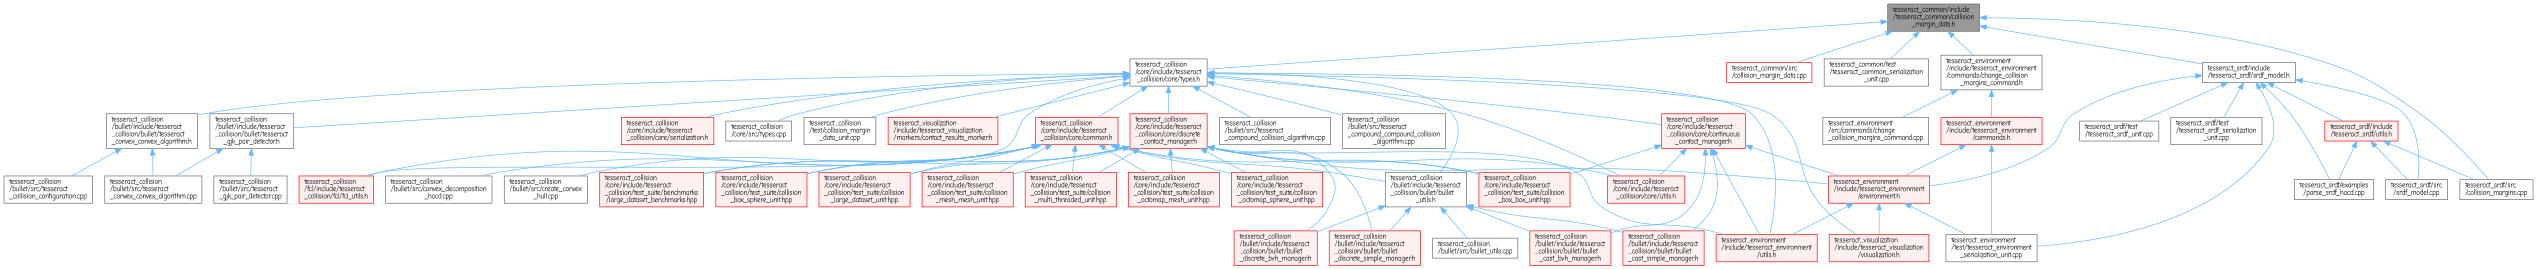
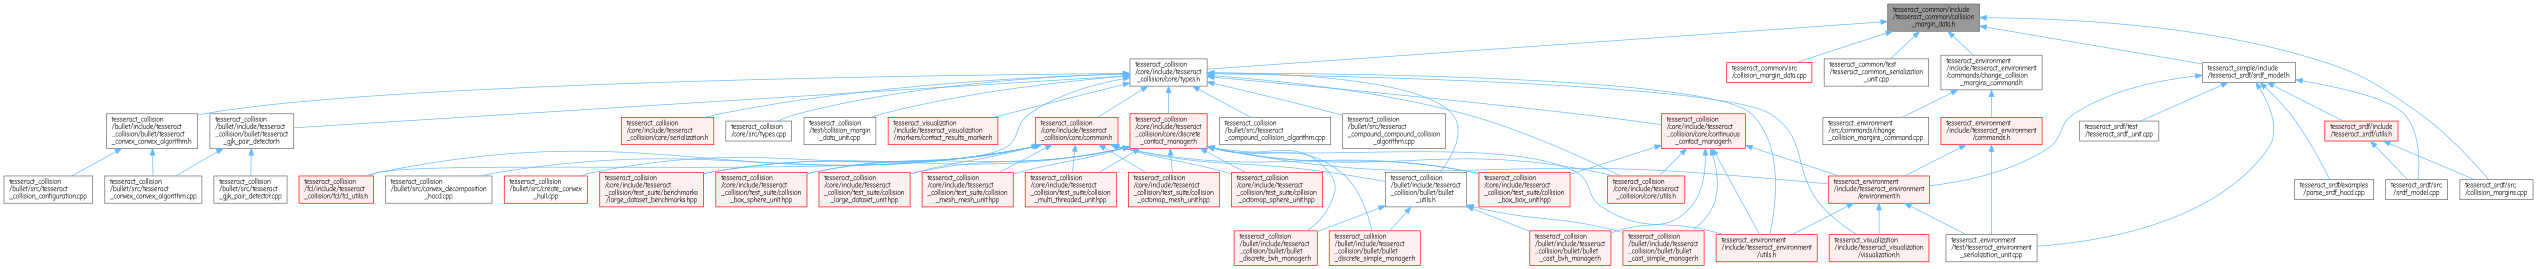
node "tesseract_srdf/include /tesseract_srdf/srdf_model.h": label "tesseract_srdf/include /tesseract_srdf/srdf_model.h" -> "tesseract_simple/include /tesseract_srdf/srdf_model.h"
node "tesseract_srdf/test /tesseract_srdf_serialization _unit.cpp": removed
edge "tesseract_srdf/examples /parse_srdf_hacd.cpp" -> "tesseract_srdf/include /tesseract_srdf/utils.h": removed
node "tesseract_collision /bullet/src/create_convex _hull.cpp": color grey40 -> red
node "tesseract_collision /bullet/src/bullet_utils.cpp": removed
